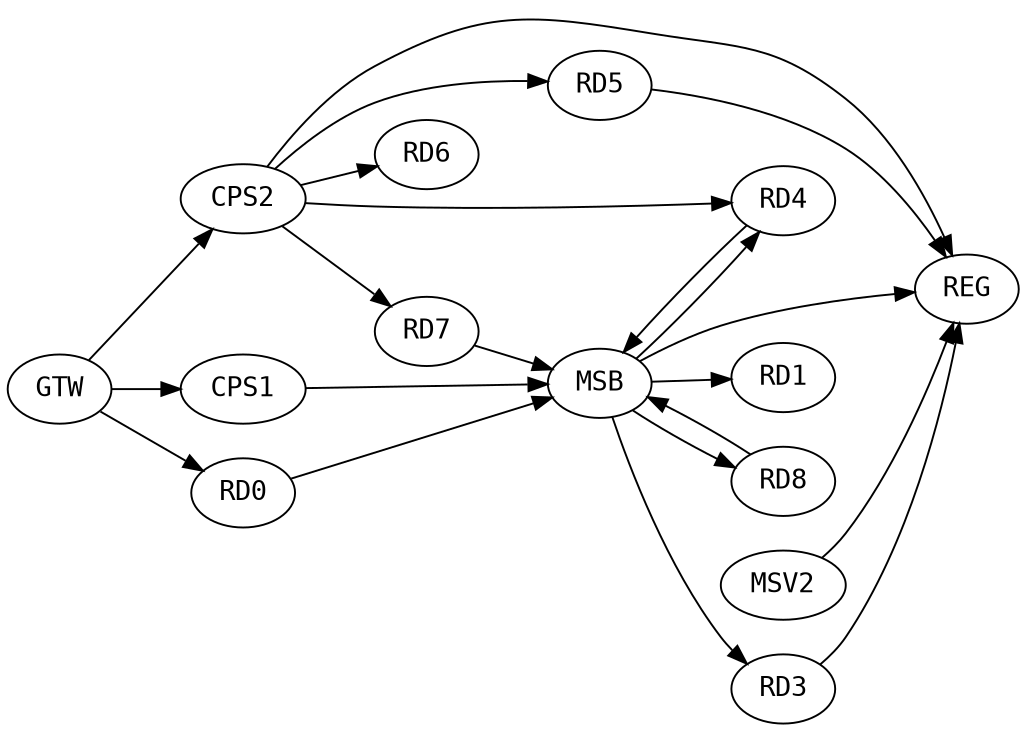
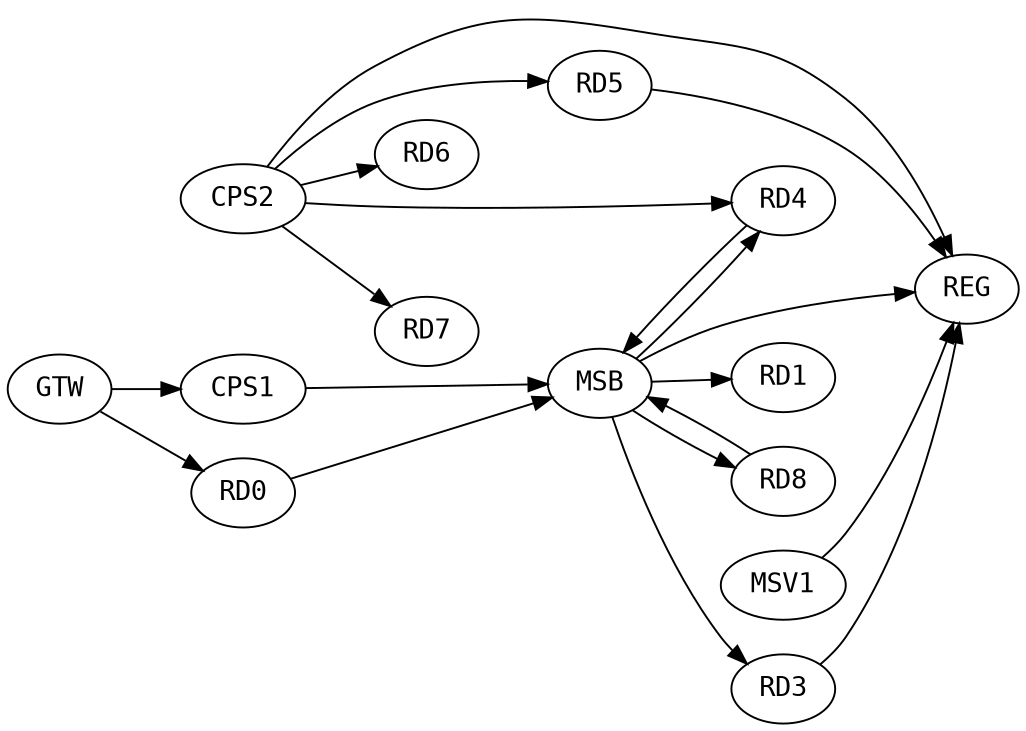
edge "GTW" -> "CPS2": removed
edge "RD7" -> "MSB": removed
node "MSV2": label "MSV2" -> "MSV1"
